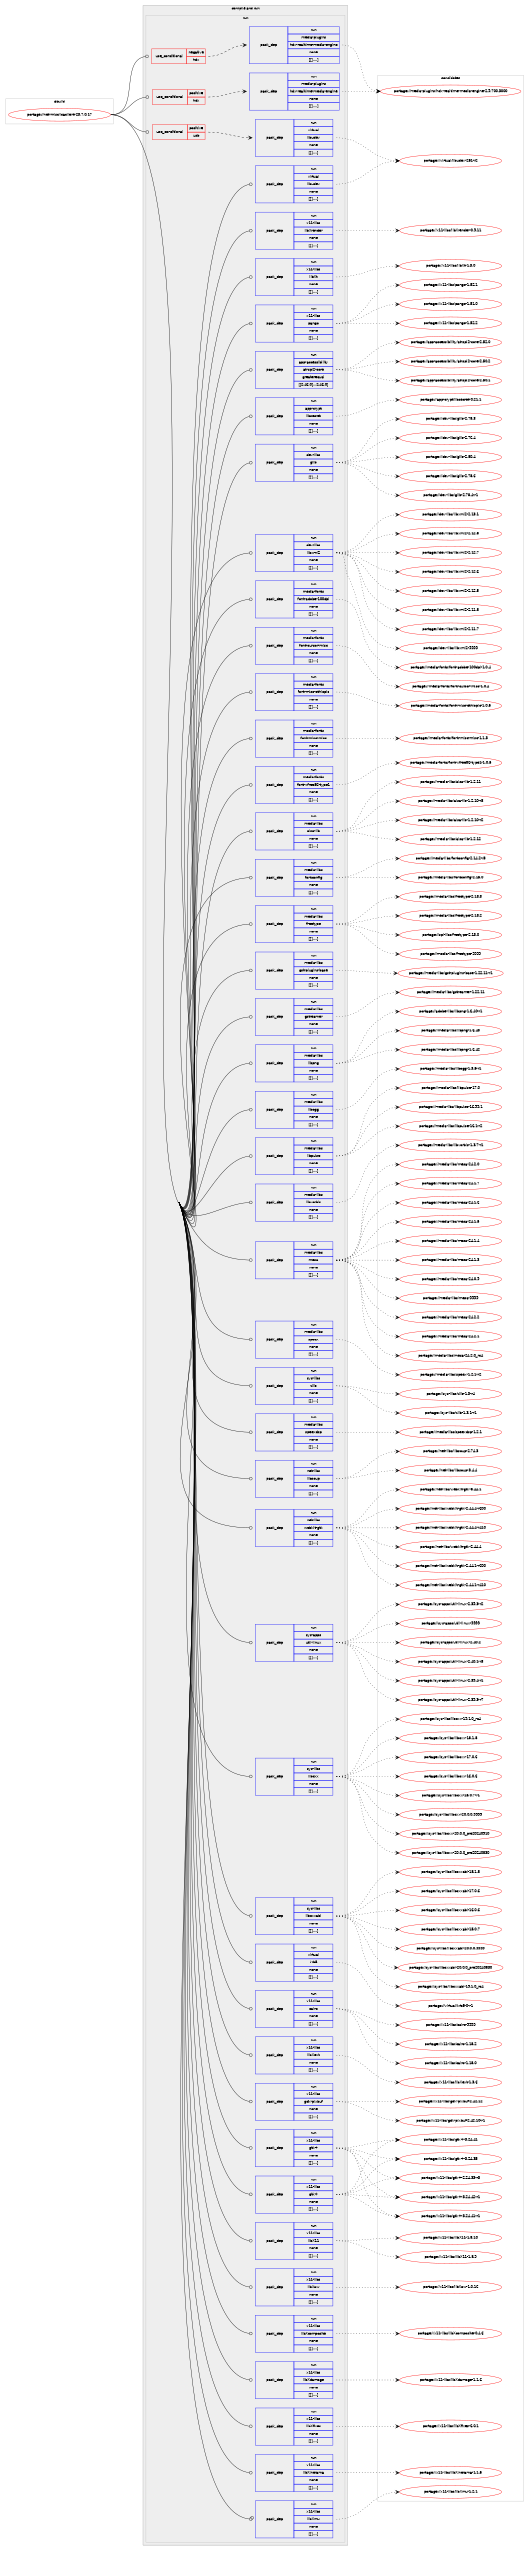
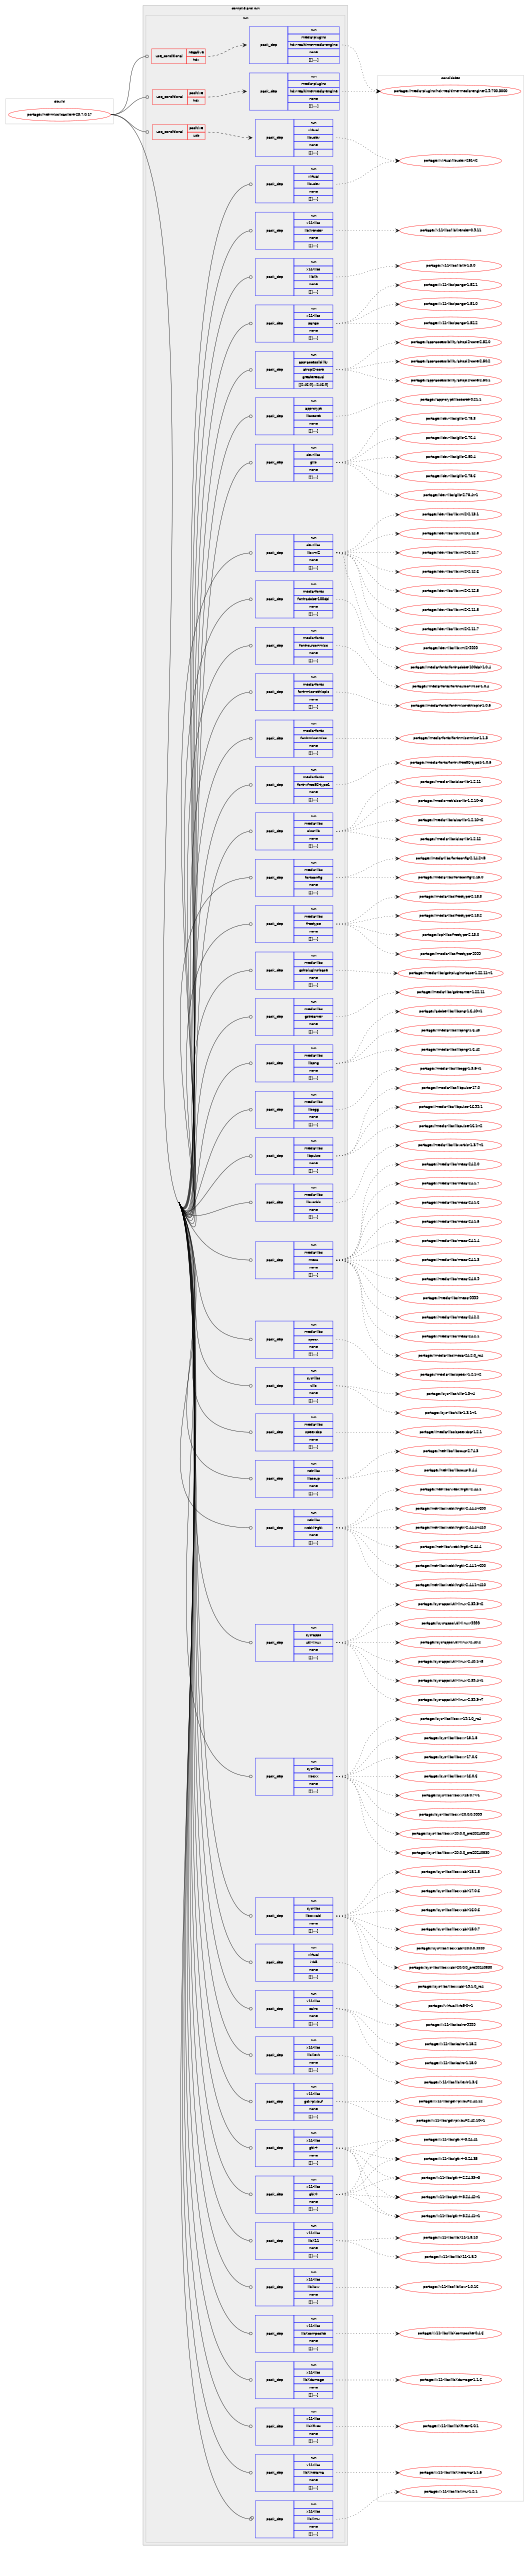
node "portage://media-libs/alsa-lib-1.2.10-r3": label "portage://media-libs/alsa-lib-1.2.10-r3" -> "portage://media-net/alsa-lib-1.2.10-r3"
node "portage://net-libs/webkit-gtk-8.44.1": label "portage://net-libs/webkit-gtk-8.44.1" -> "portage://net-libs/webkit-gtk-2.44.1"
